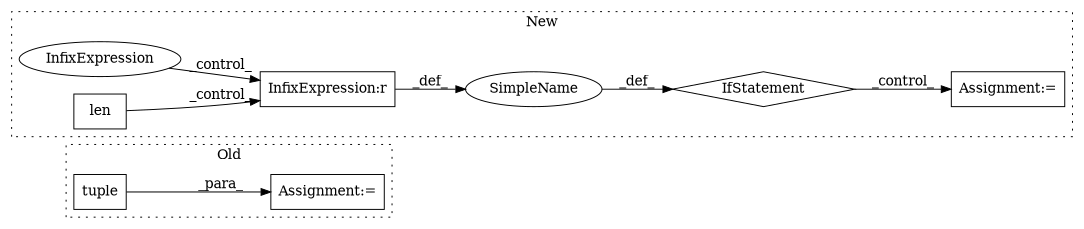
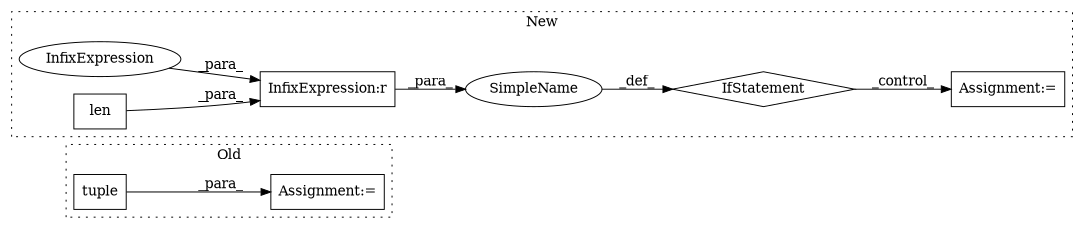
edge "InfixExpression" -> "InfixExpression:r": label "_control_" -> "_para_"
edge "InfixExpression:r" -> "SimpleName": label "_def_" -> "_para_"
edge "len" -> "InfixExpression:r": label "_control_" -> "_para_"
